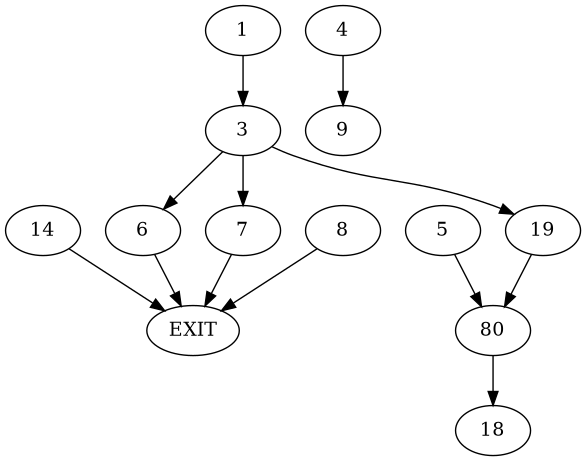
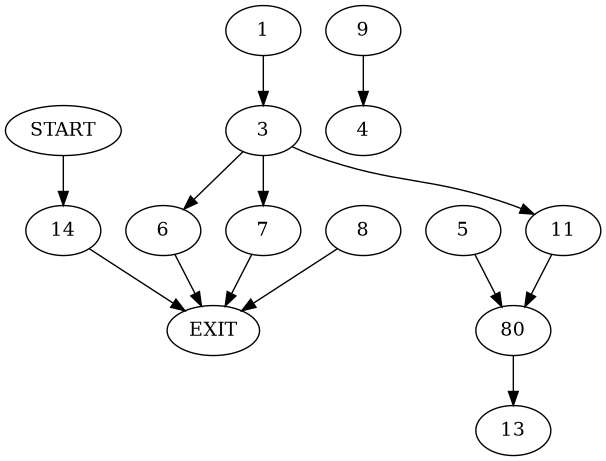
edge "4" -> "9": reversed
node "START": added
node "19": label "19" -> "11"
node "18": label "18" -> "13"
